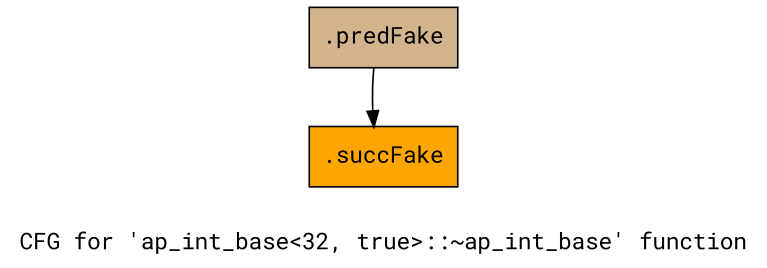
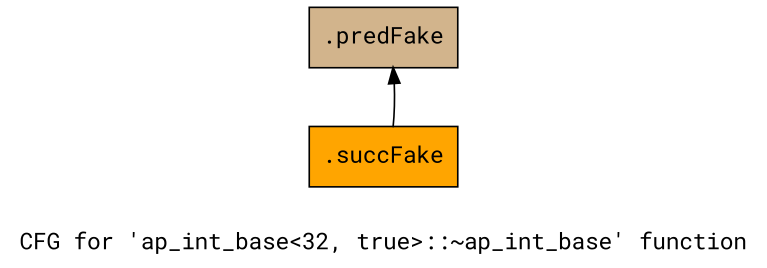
edge ".predFake" -> ".succFake": reversed
